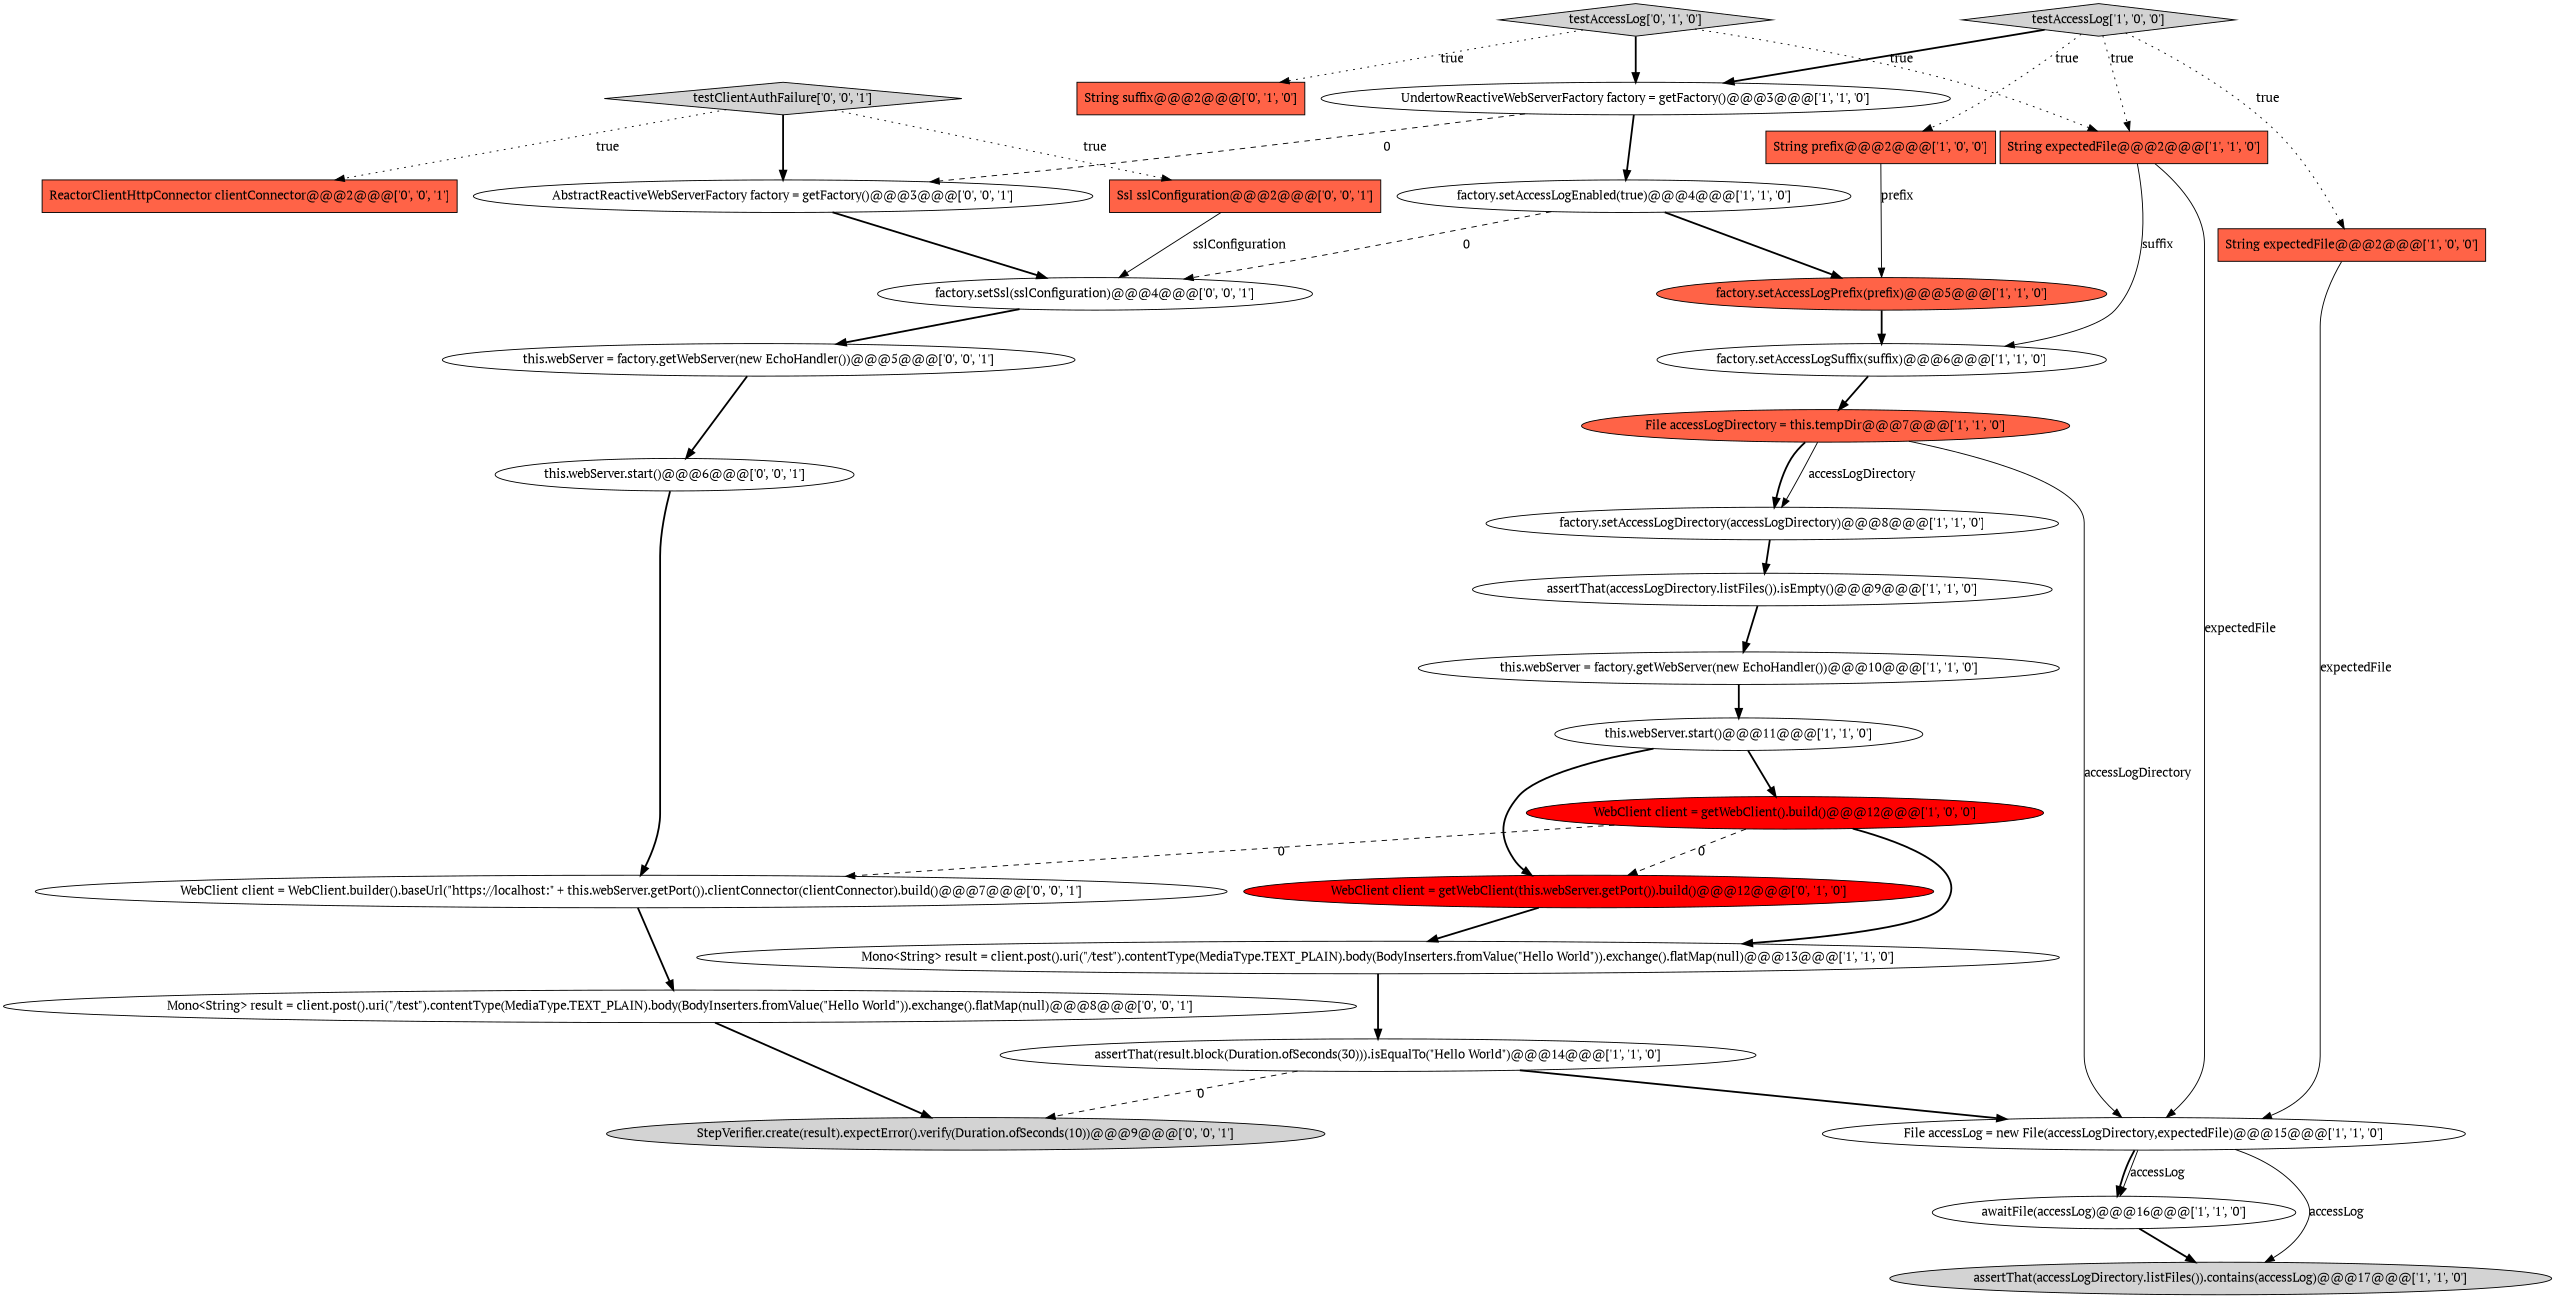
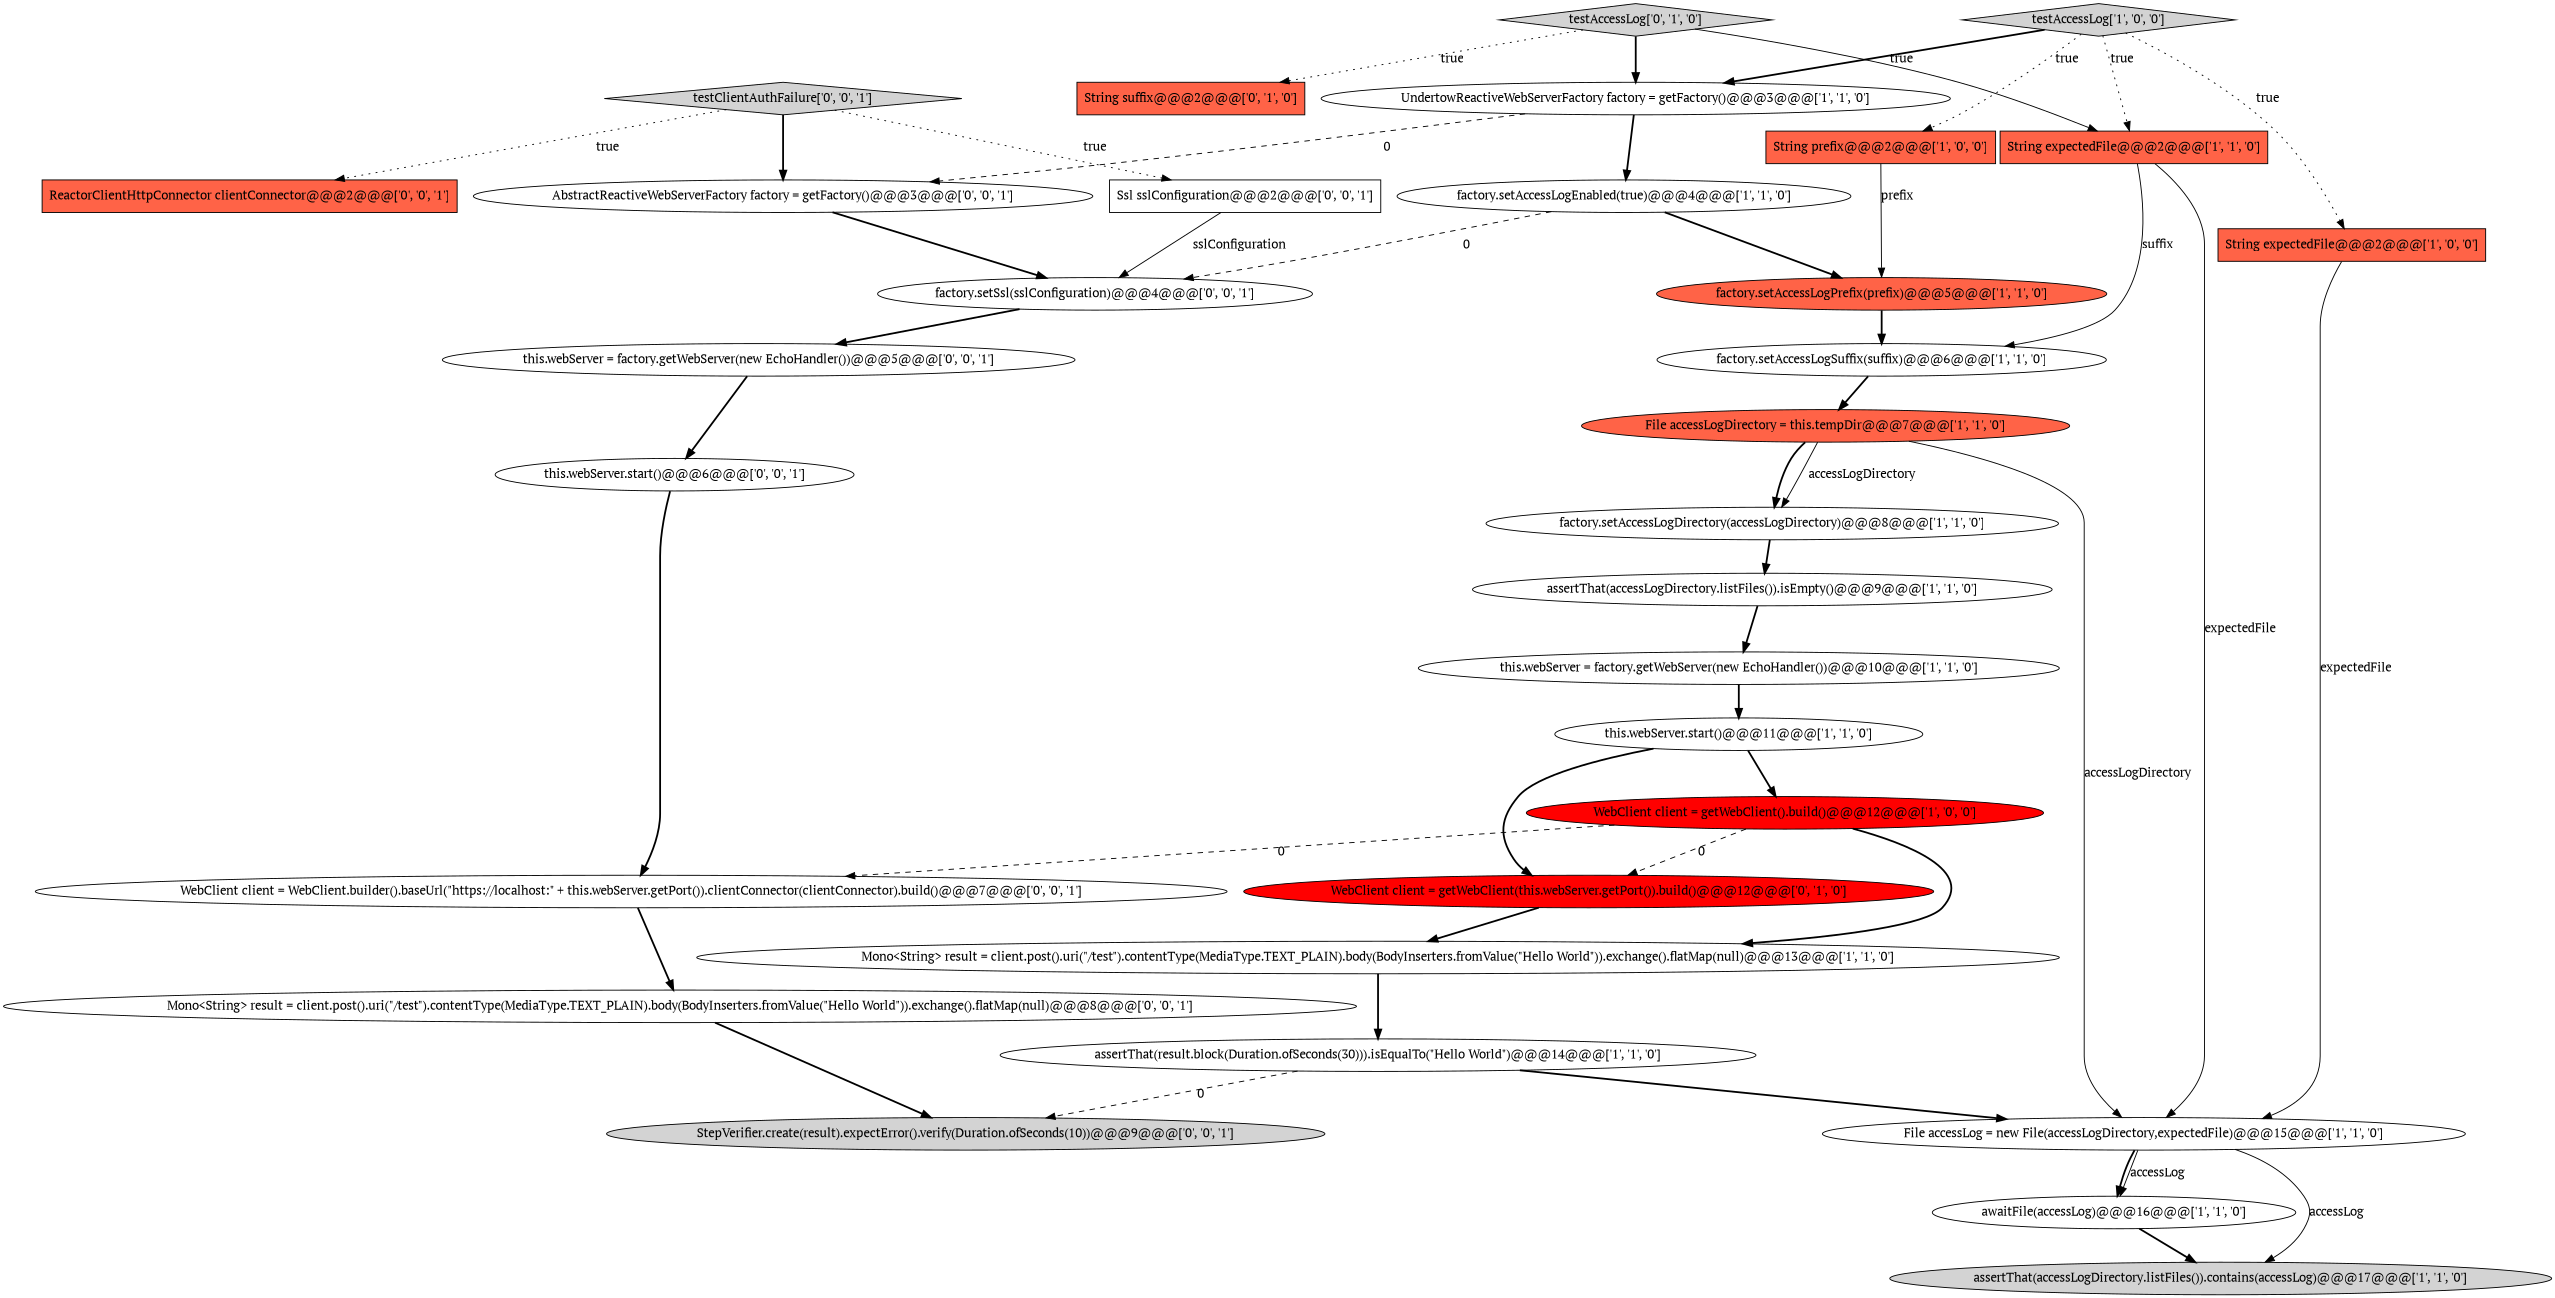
edge "testAccessLog['0', '1', '0']" -> "String expectedFile@@@2@@@['1', '1', '0']": style dotted -> solid
node "Ssl sslConfiguration@@@2@@@['0', '0', '1']": fillcolor tomato -> white
